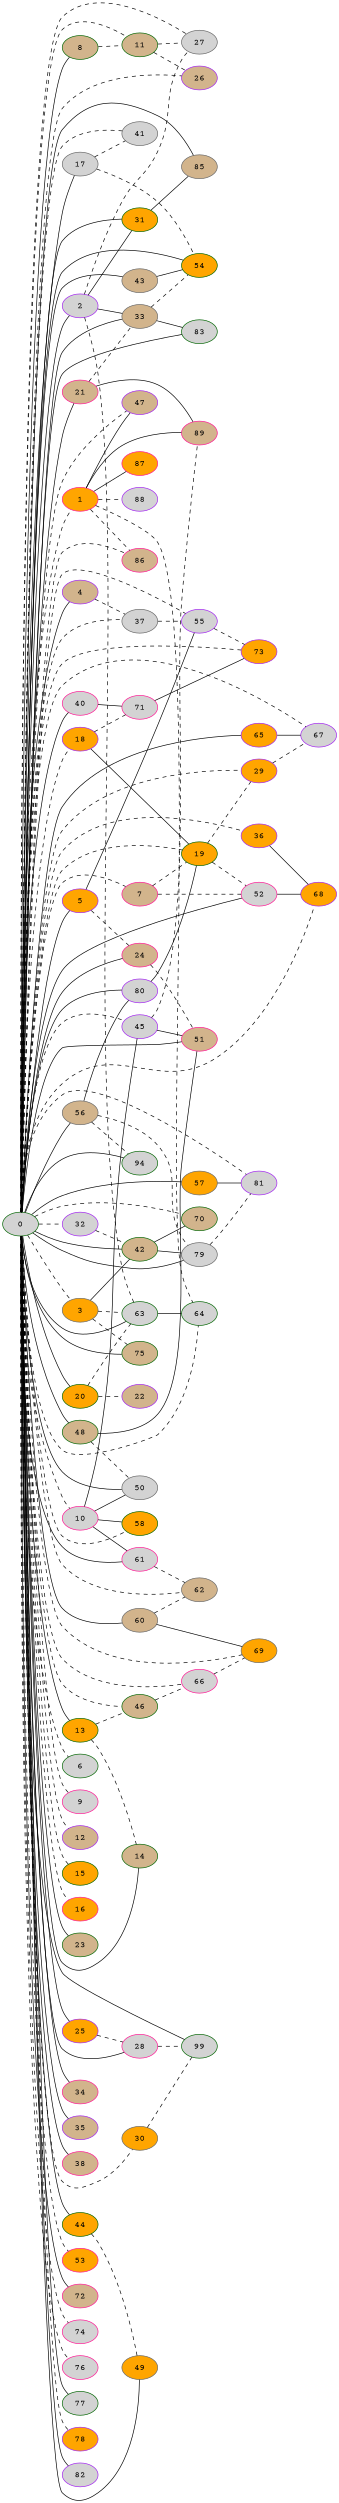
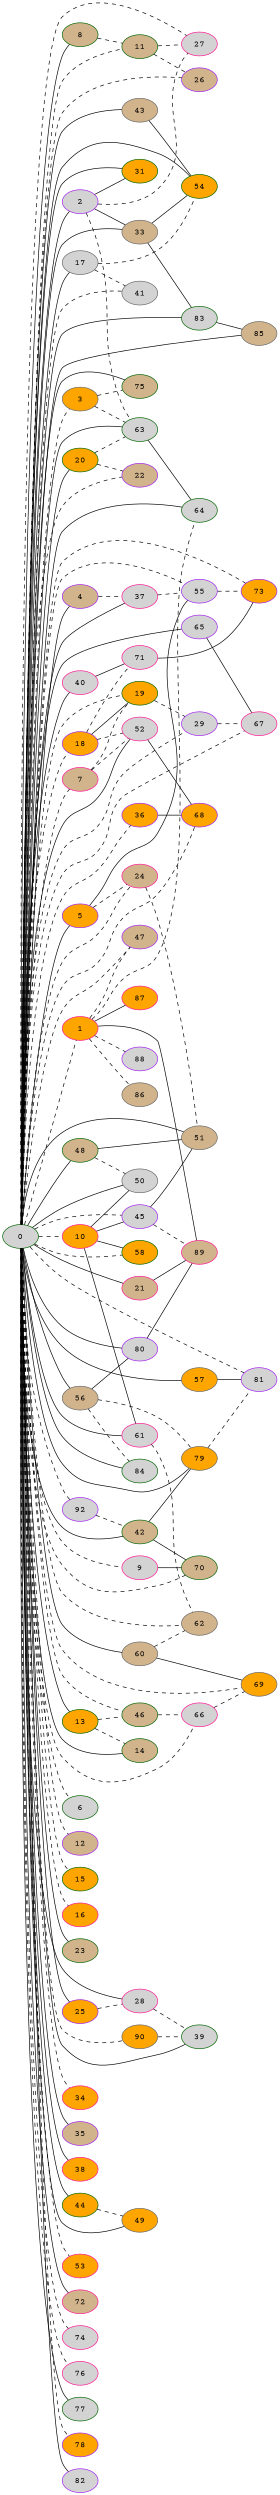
node "27": color gray40 -> deeppink
edge "85" -- "31": now "85" -- "83"
edge "54" -- "33": style dashed -> solid
edge "33" -- "21": removed
edge "47" -- "1": style solid -> dashed
node "86": color deeppink -> gray40
node "37": color gray40 -> deeppink
node "65": fillcolor orange -> lightgrey
node "67": color purple -> deeppink
node "29": fillcolor orange -> lightgrey
edge "86" -- "0": now "22" -- "0"
edge "19" -- "52": now "18" -- "52"
edge "37" -- "0": style dashed -> solid
edge "19" -- "80": now "89" -- "80"
edge "24" -- "0": style solid -> dashed
node "51": color deeppink -> gray40
node "94": label "94" -> "84"
node "32": label "32" -> "92"
node "79": fillcolor lightgrey -> orange
edge "42" -- "3": removed
edge "0" -- "64": style dashed -> solid
node "10": fillcolor lightgrey -> orange
edge "9" -- "70": added
edge "0" -- "34": style solid -> dashed
node "99": label "99" -> "39"
node "34": fillcolor tan -> orange
node "30": label "30" -> "90"
node "38": fillcolor tan -> orange
